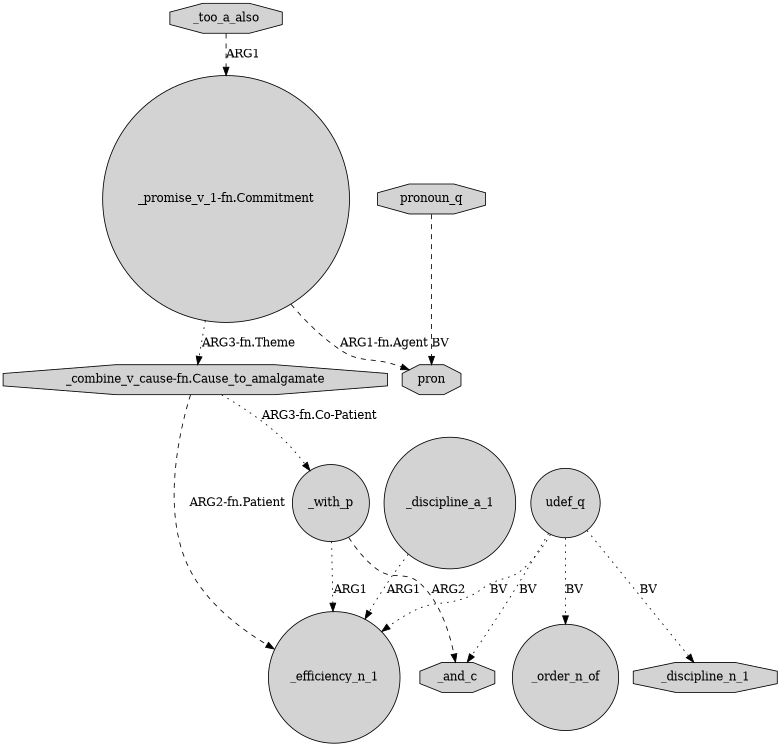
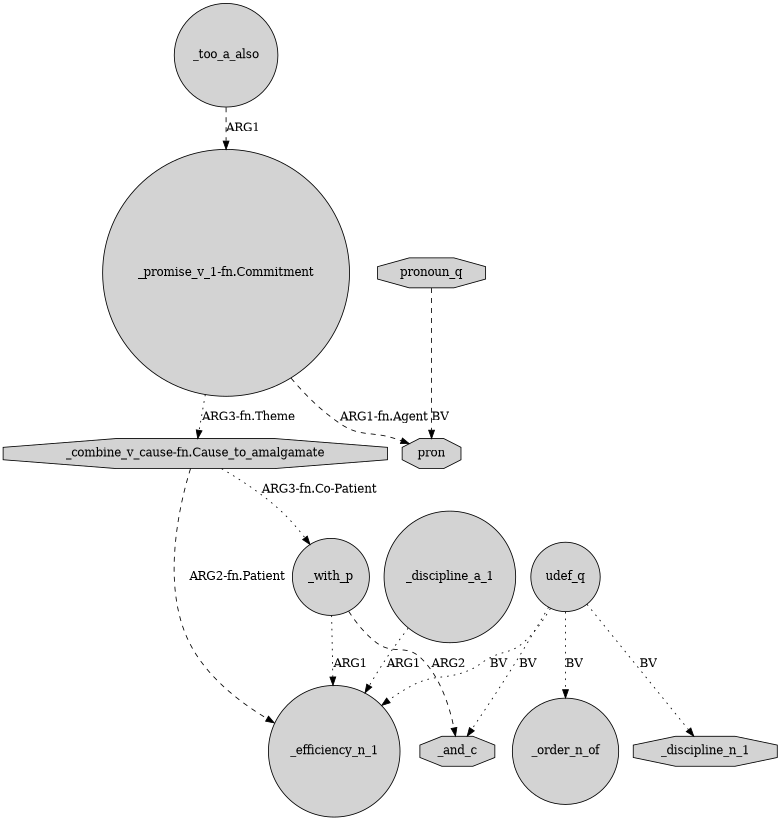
node "_too_a_also": shape octagon -> circle
